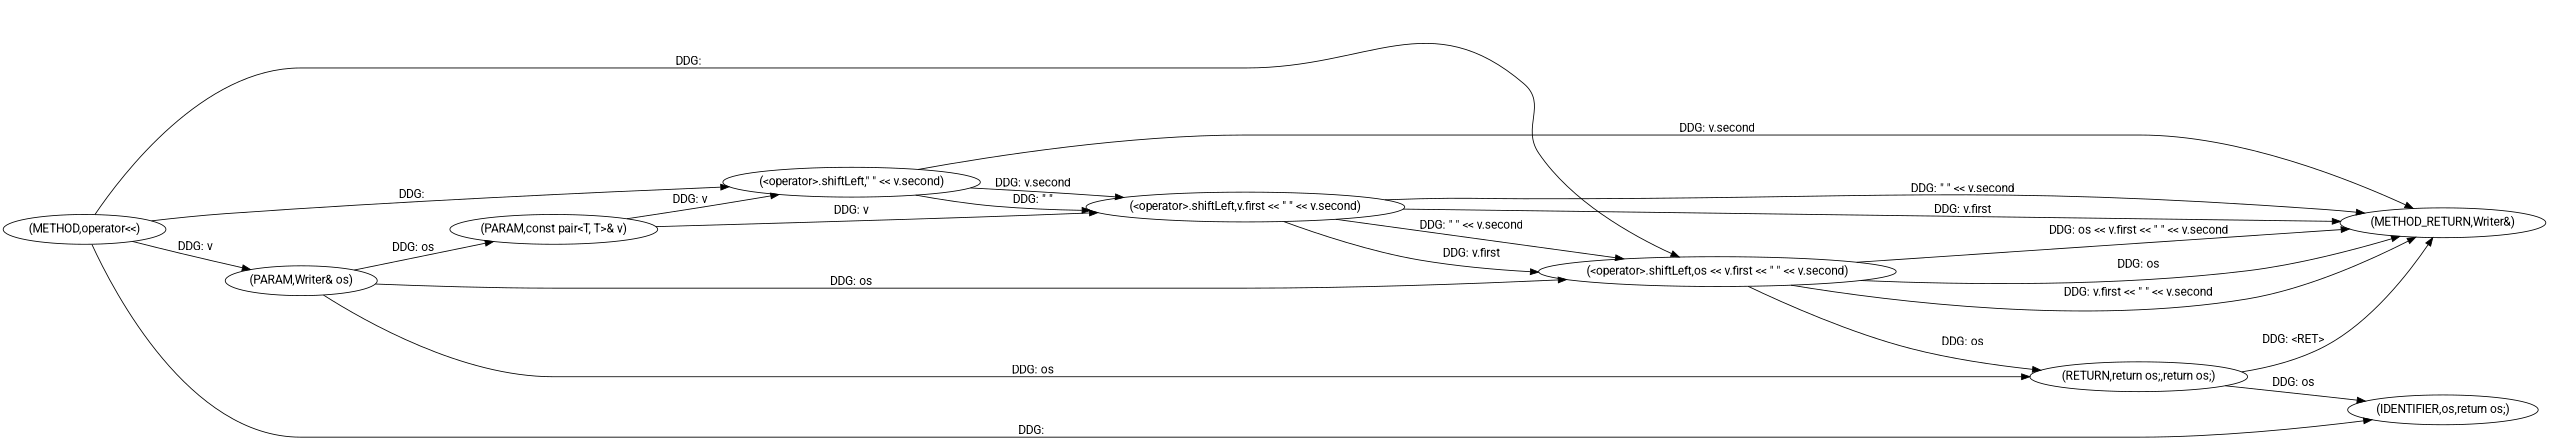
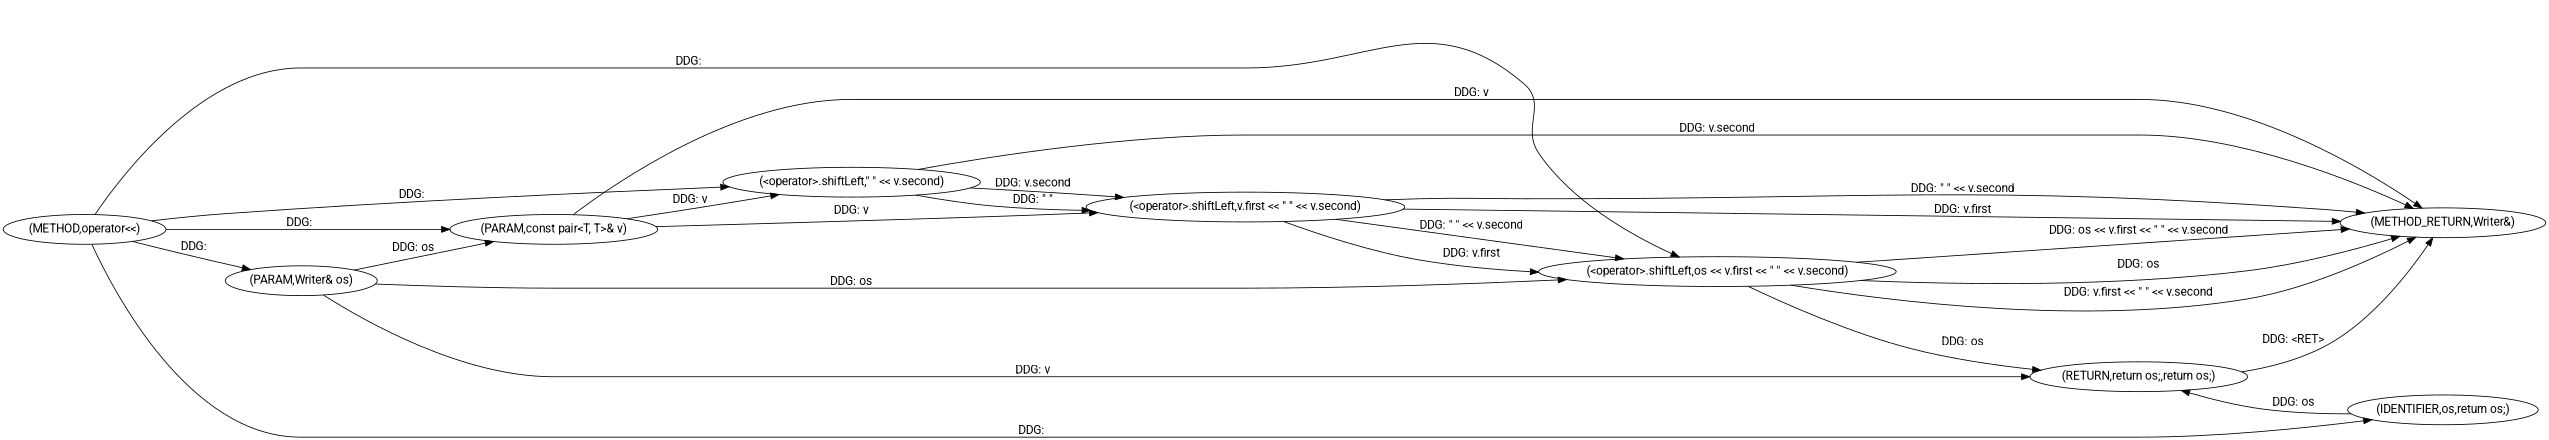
edge "(PARAM,const pair<T, T>& v)" -> "(METHOD_RETURN,Writer&)": added, label "DDG: v"
edge "(METHOD,operator<<)" -> "(PARAM,const pair<T, T>& v)": added, label "DDG:"
edge "(METHOD,operator<<)" -> "(PARAM,Writer& os)": label "DDG: v" -> "DDG: "
edge "(PARAM,Writer& os)" -> "(RETURN,return os;,return os;)": label "DDG: os" -> "DDG: v"
edge "(RETURN,return os;,return os;)" -> "(IDENTIFIER,os,return os;)": reversed
